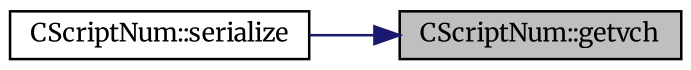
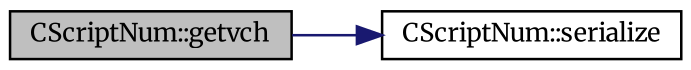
edge "CScriptNum::serialize" -> "CScriptNum::getvch": reversed
